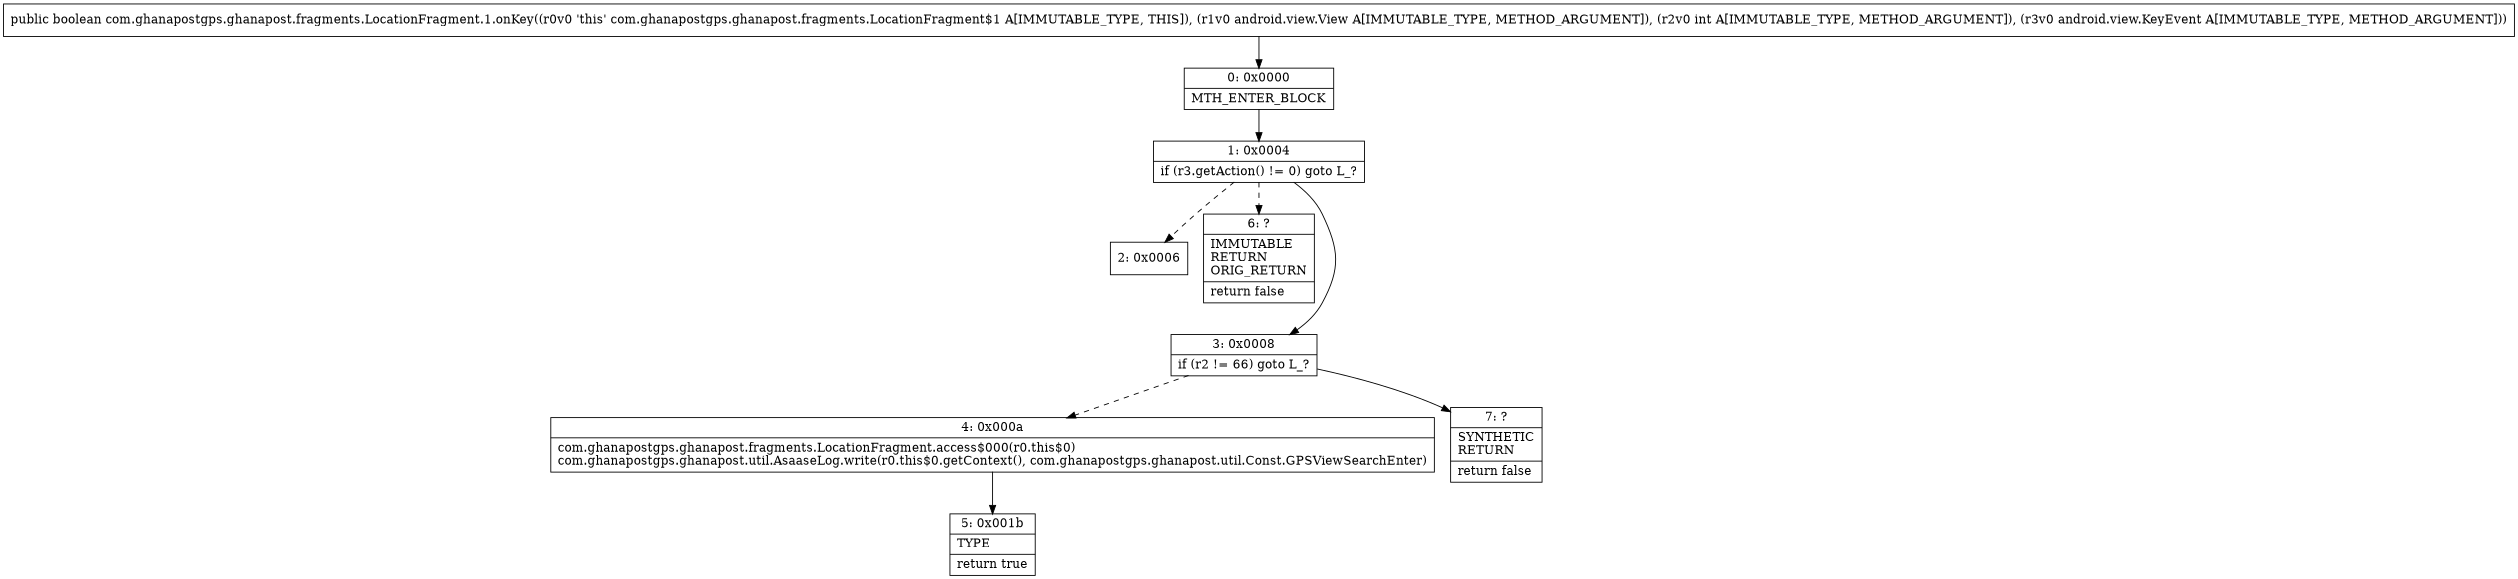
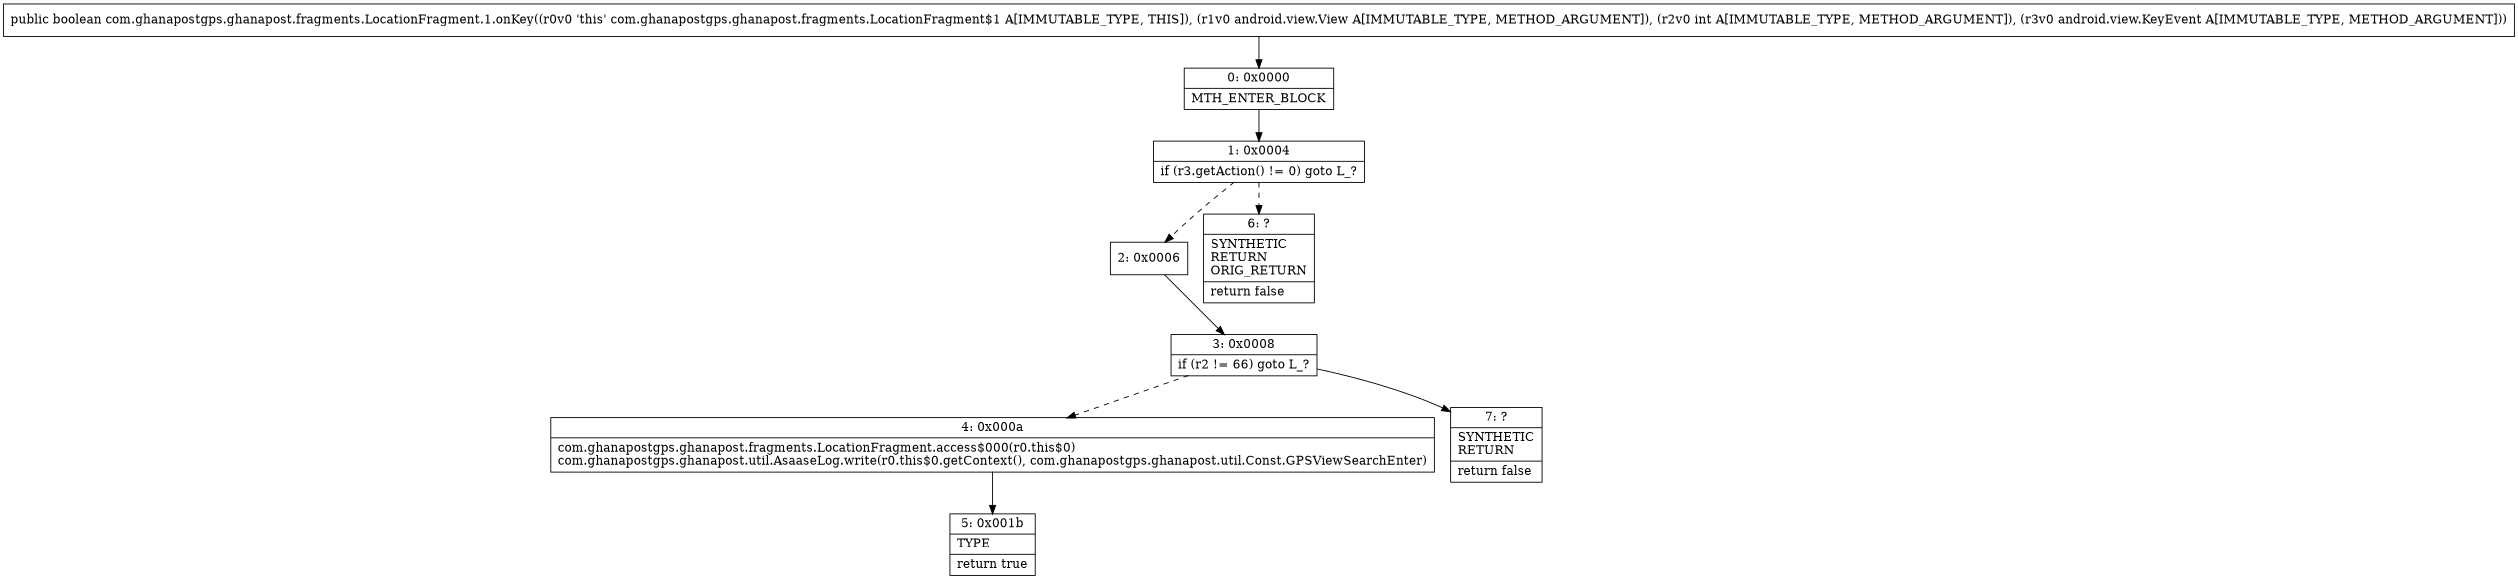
node "6: ?": text "IMMUTABLE" -> "SYNTHETIC"
edge "1: 0x0004" -> "3: 0x0008": now "2: 0x0006" -> "3: 0x0008"
